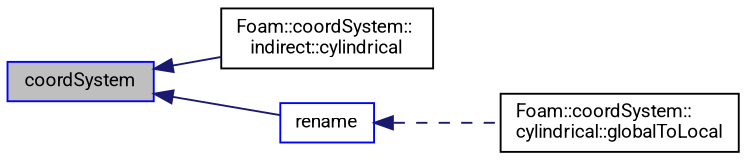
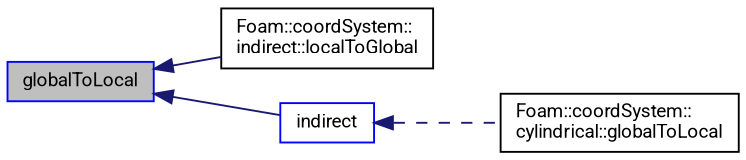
node "Foam::coordSystem:: indirect::cylindrical": label "Foam::coordSystem:: indirect::cylindrical" -> "Foam::coordSystem:: indirect::localToGlobal"
node "coordSystem": label "coordSystem" -> "globalToLocal"
node "rename": label "rename" -> "indirect"
